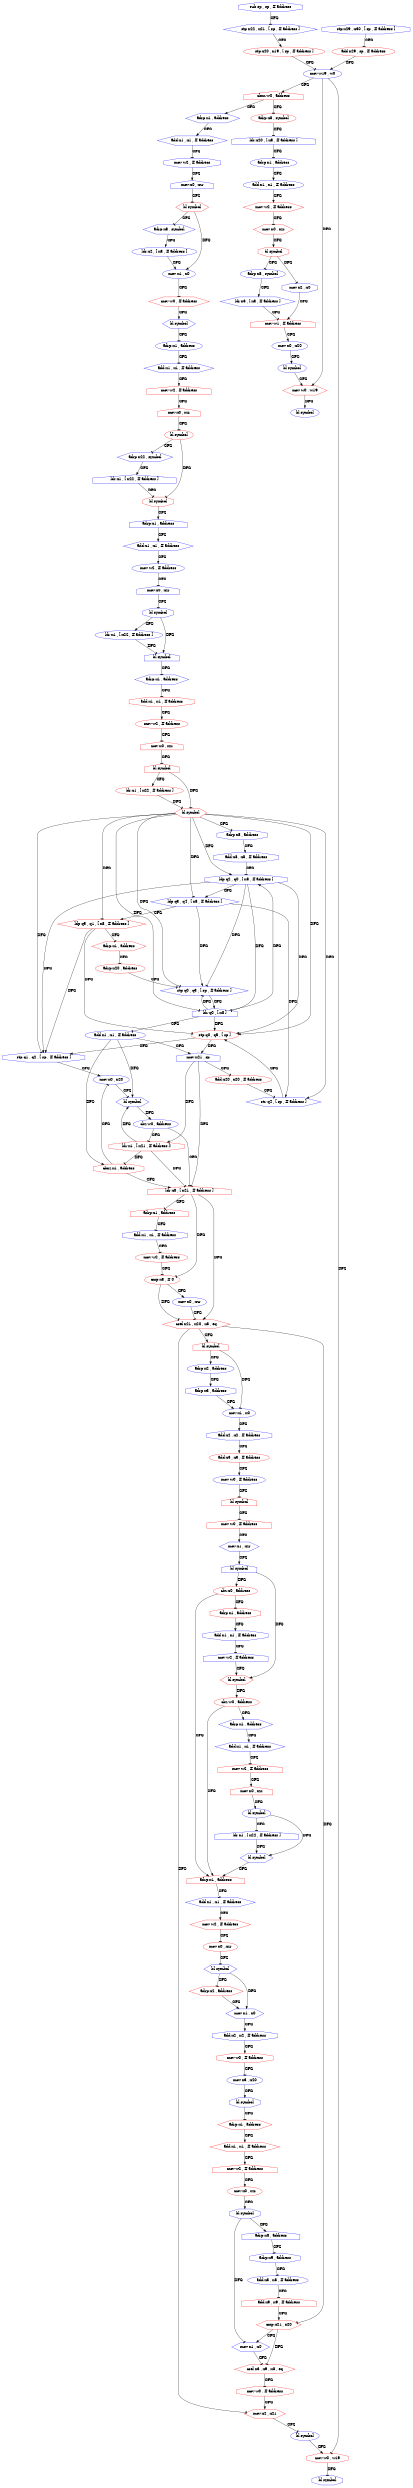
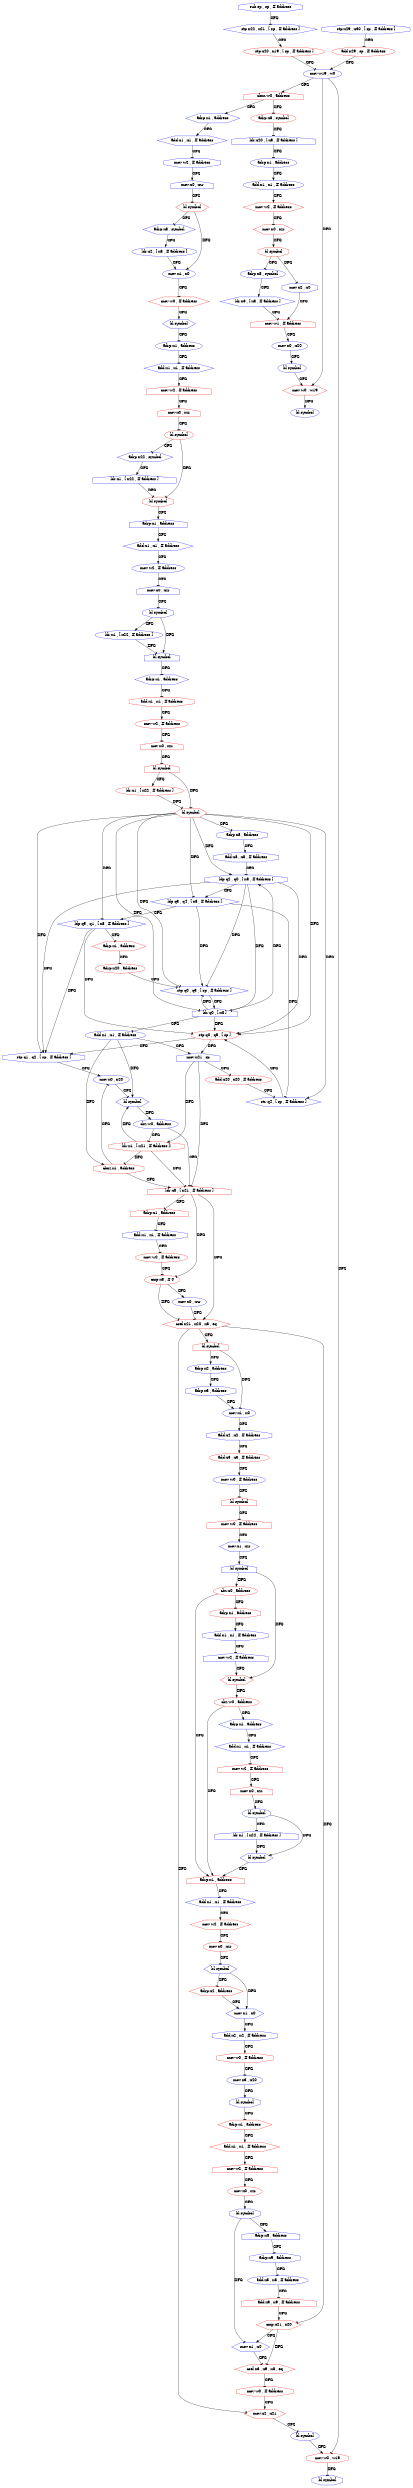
node "ldp q5 , q1 , [ x8 , # address ]": color red -> blue
edge "ldp q3 , q4 , [ x8 , # address ]" -> "str q4 , [ sp , # address ]": arrowhead normal -> tee
